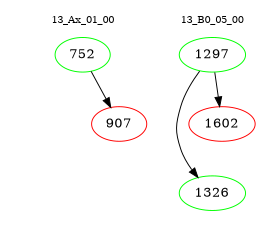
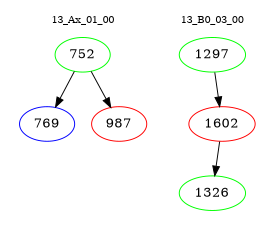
cluster "13_B0_05_00": label "13_B0_05_00" -> "13_B0_03_00"
edge "1297" -> "1326": now "1602" -> "1326"
node "769": added
node "907": label "907" -> "987"
